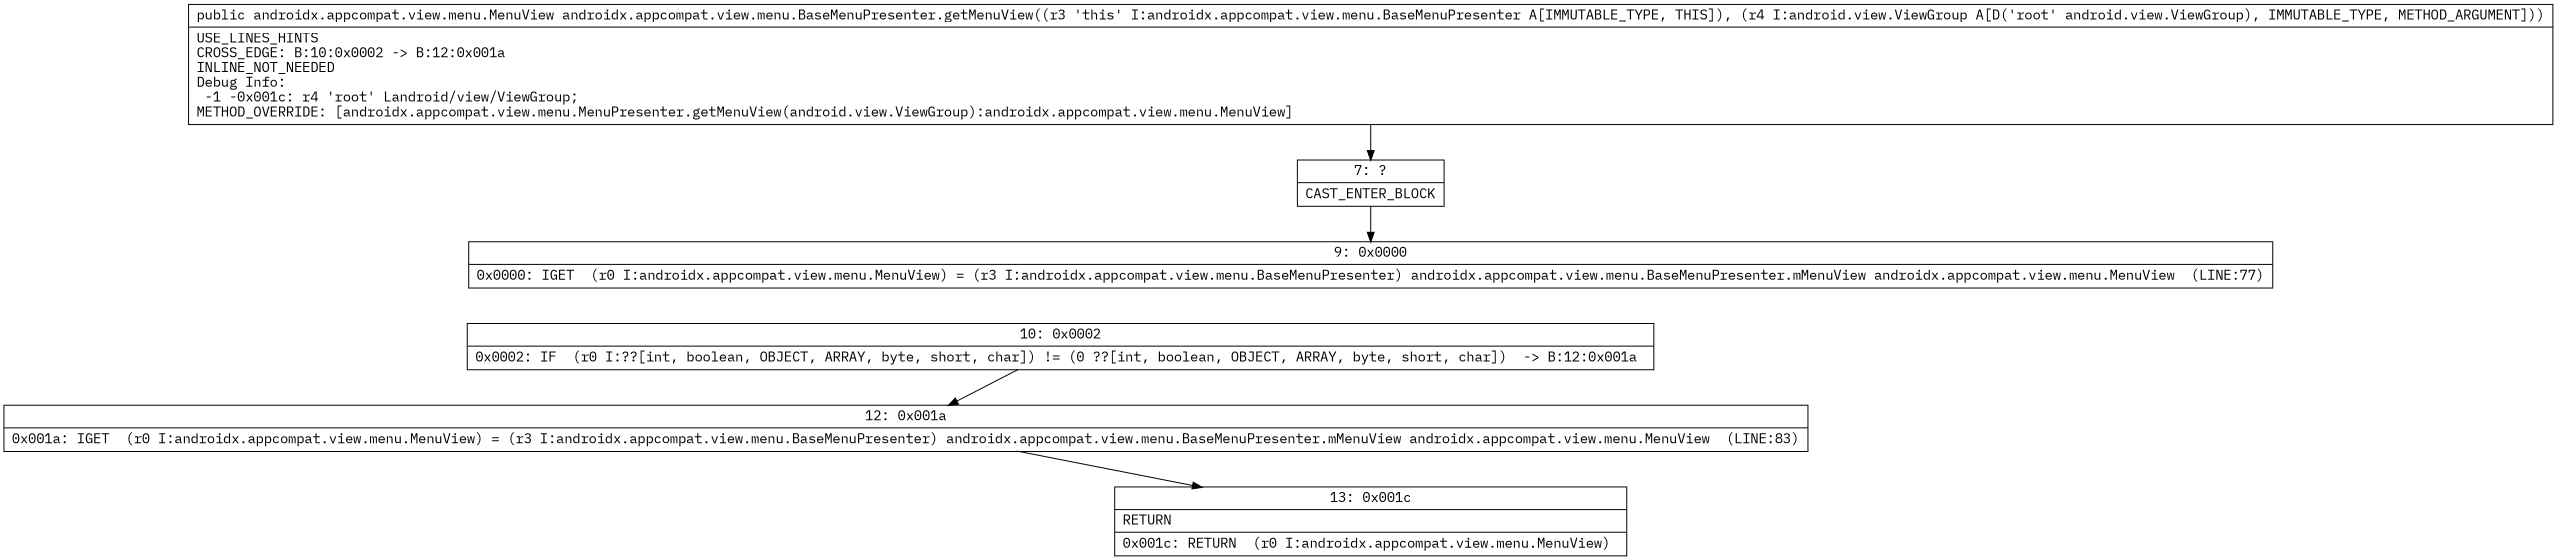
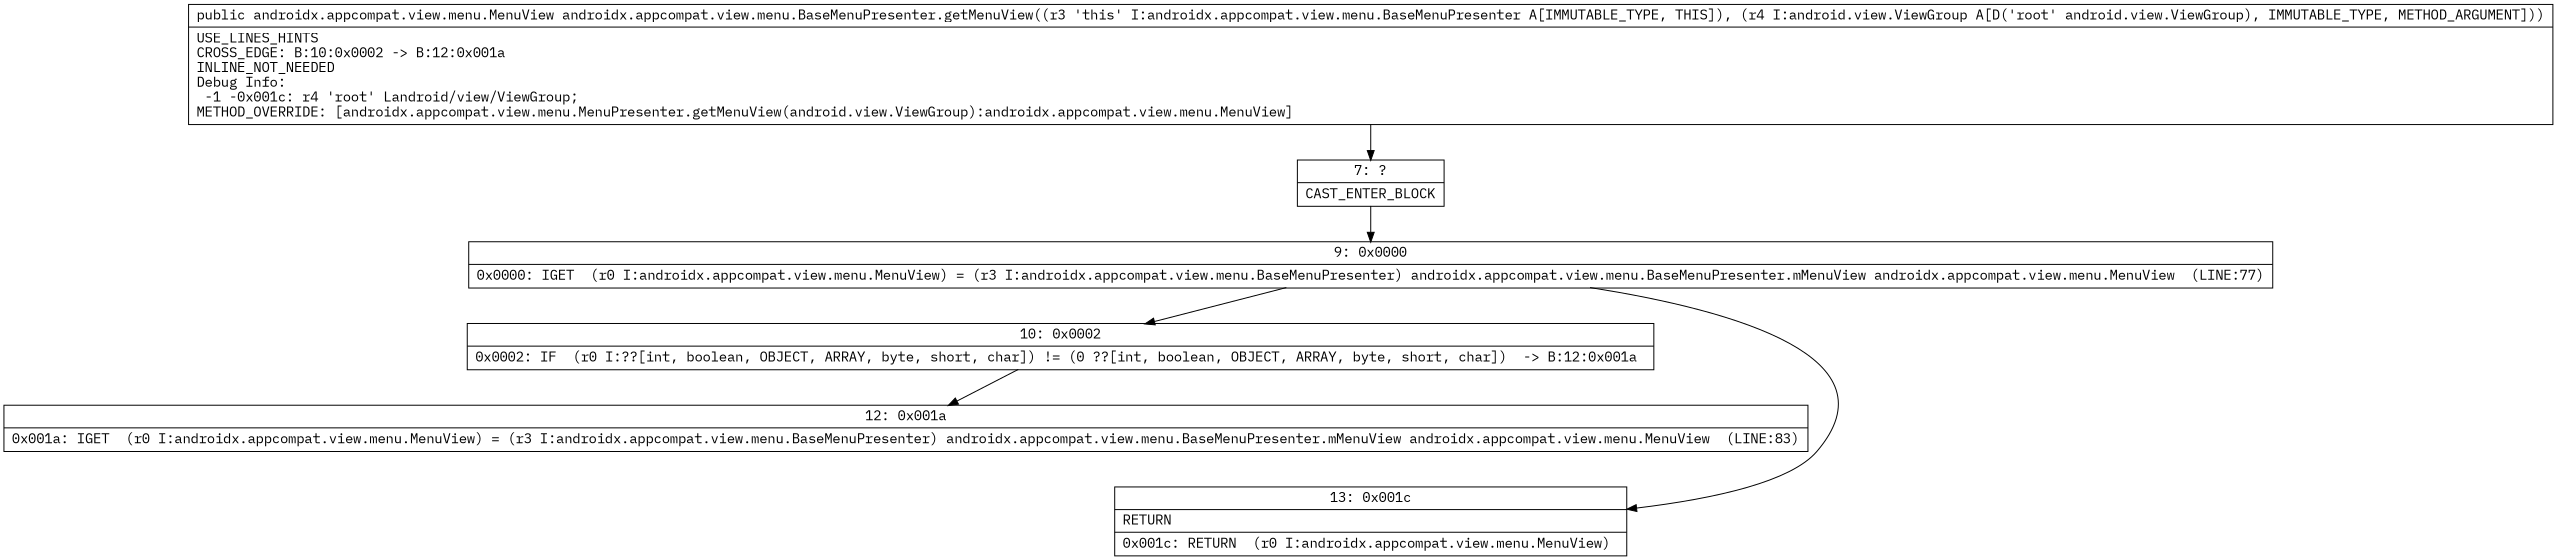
edge "9: 0x0000" -> "10: 0x0002": added
edge "12: 0x001a" -> "13: 0x001c": now "9: 0x0000" -> "13: 0x001c"
